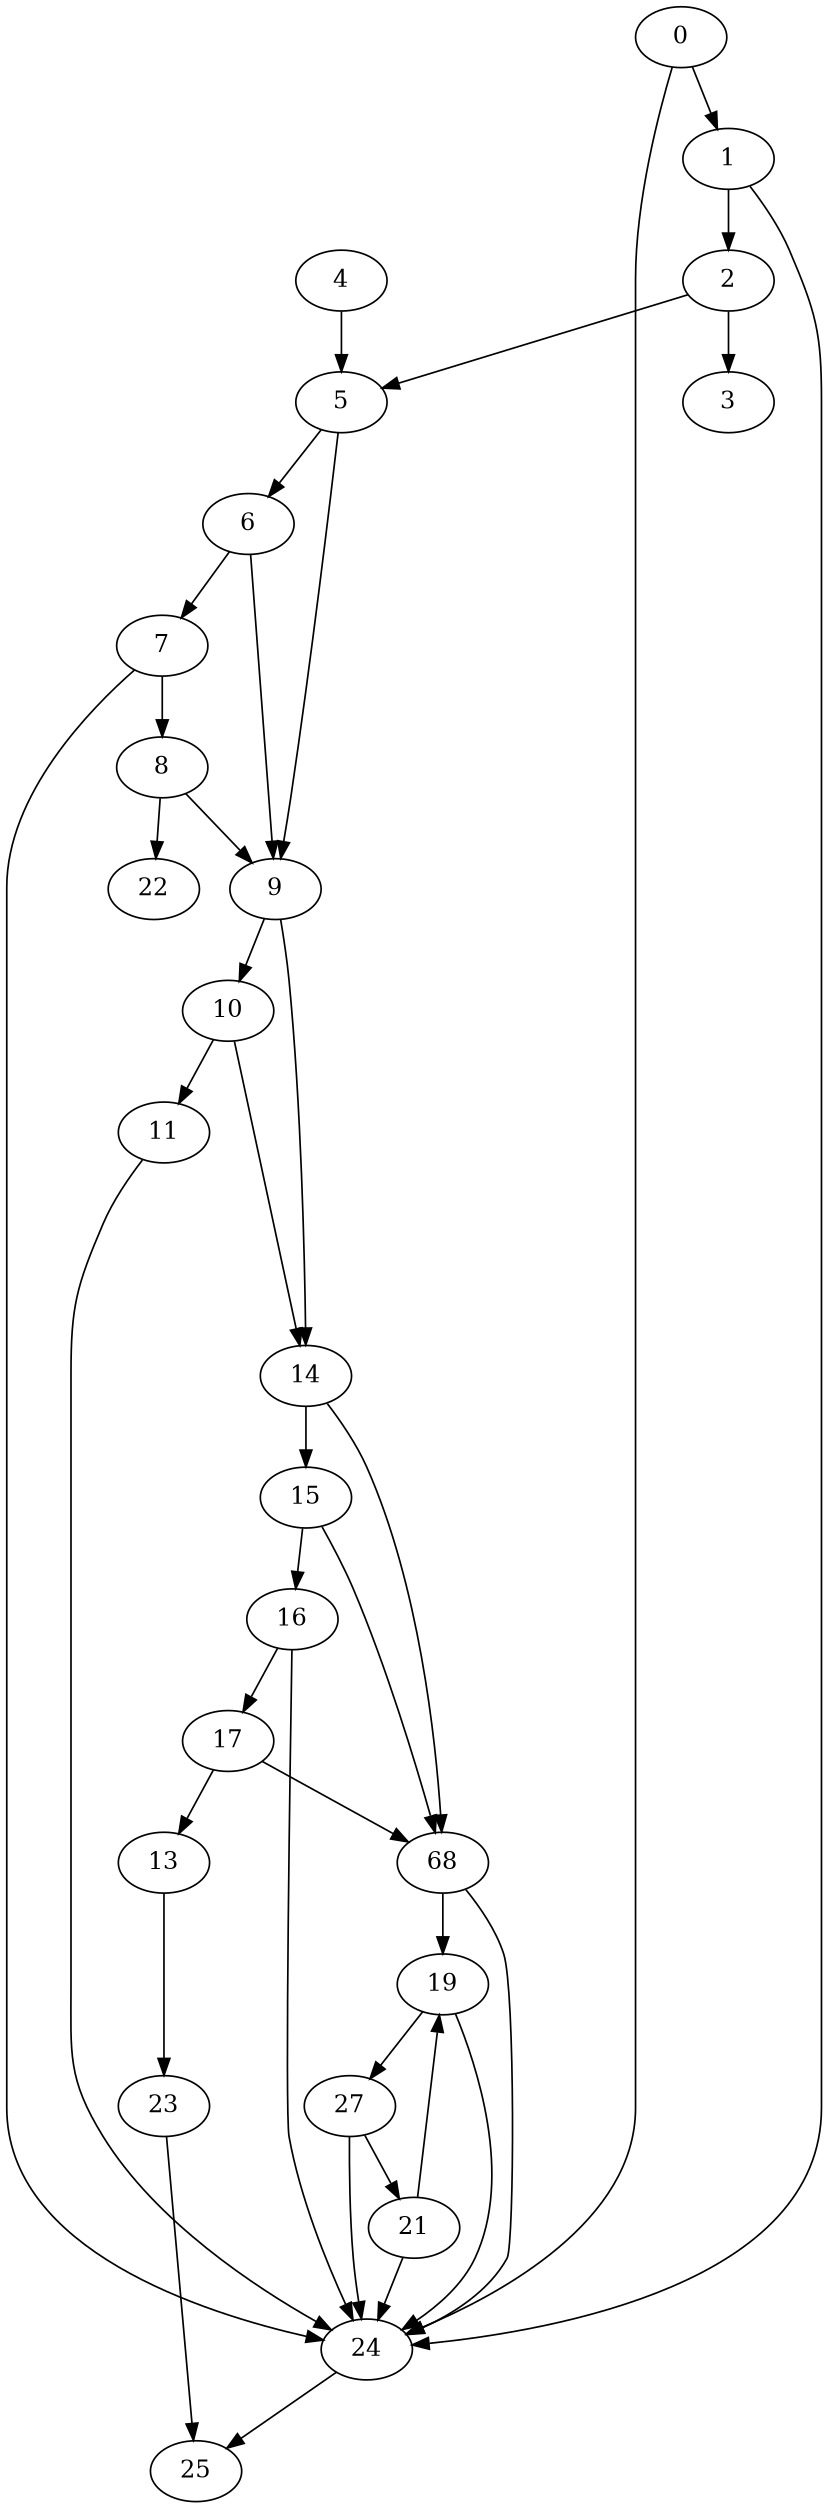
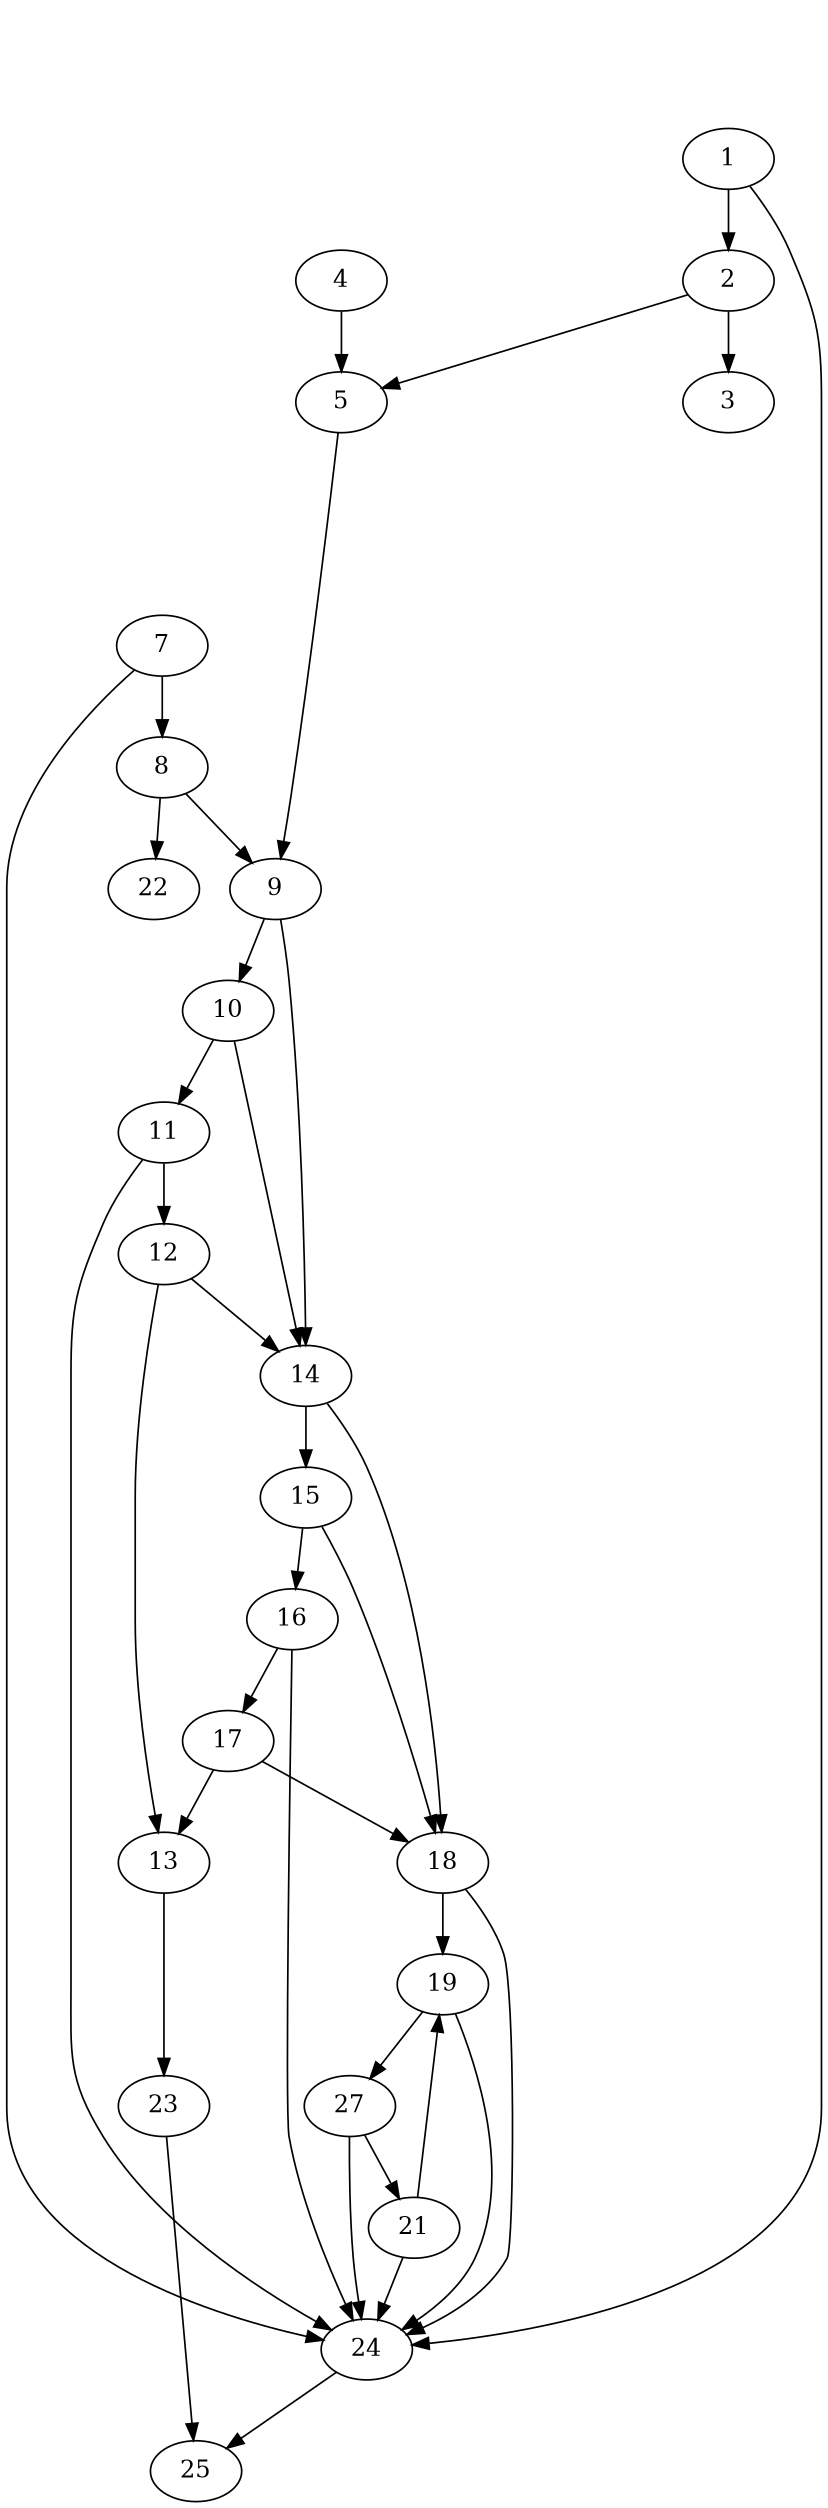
node "0": removed
node "6": removed
node "12": added
node "68": label "68" -> "18"
